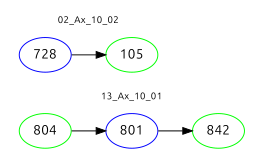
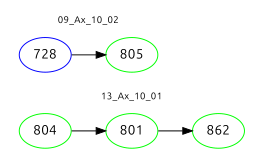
cluster "02_Ax_10_02": label "02_Ax_10_02" -> "09_Ax_10_02"
node "105": label "105" -> "805"
node "801": color blue -> green
node "842": label "842" -> "862"
